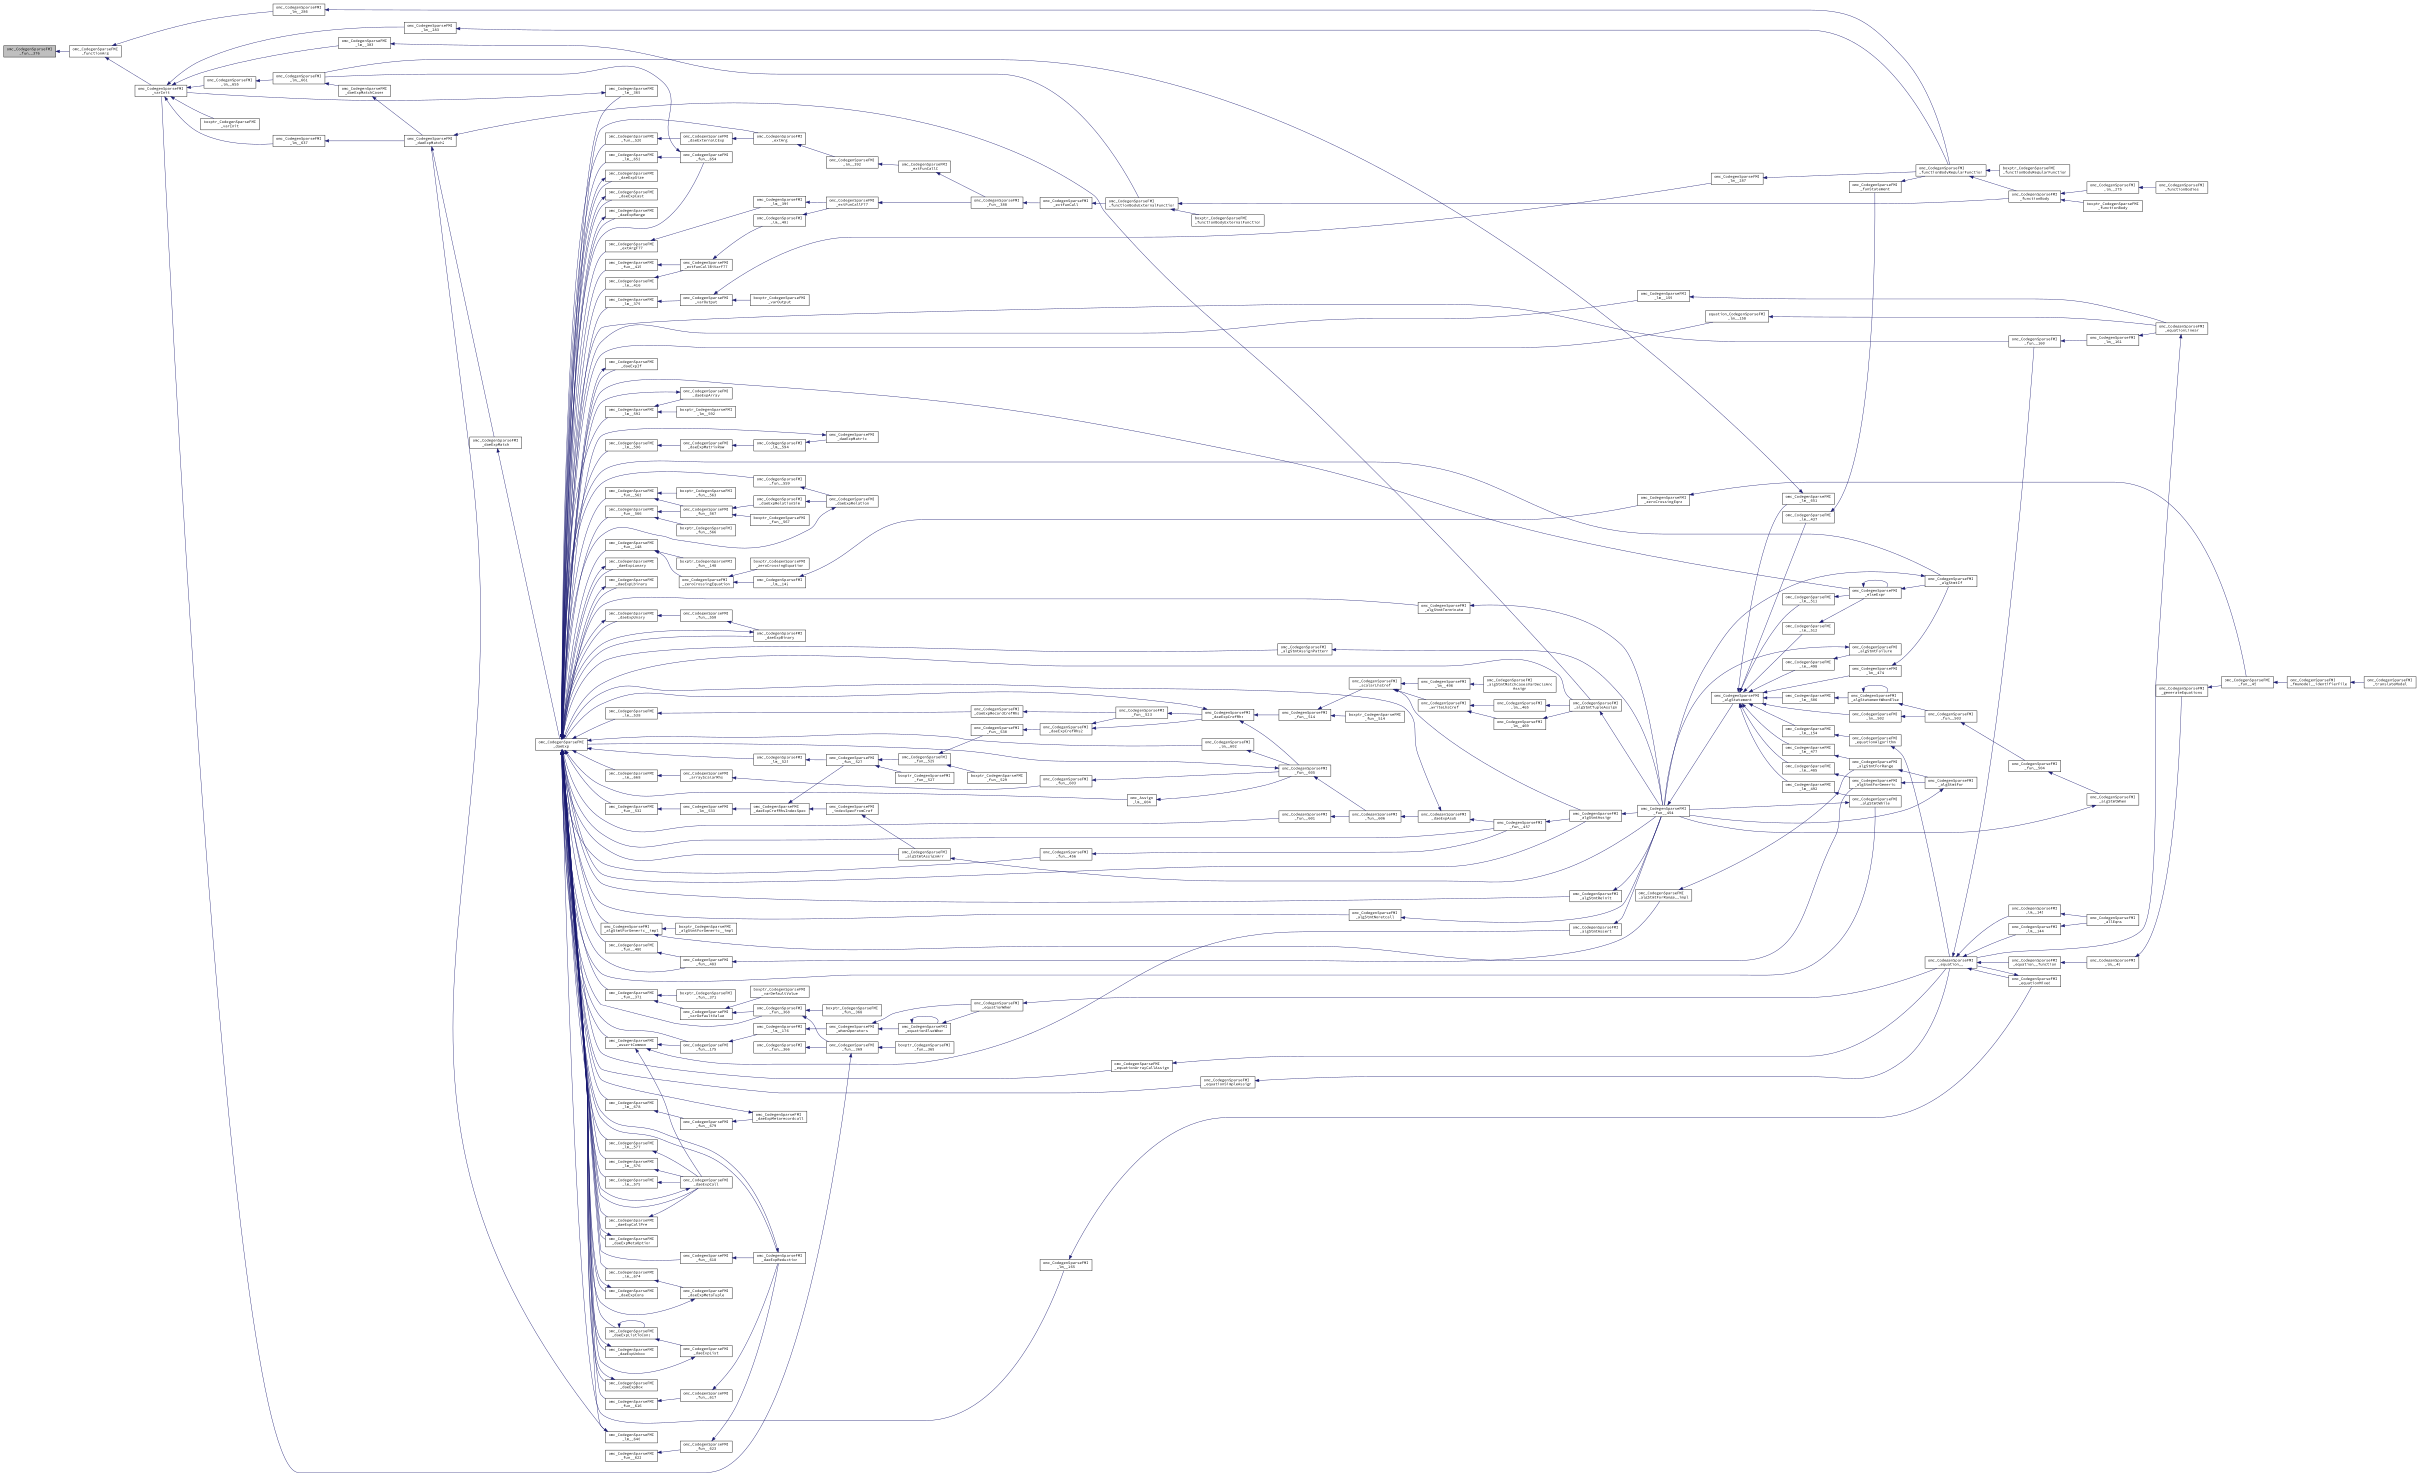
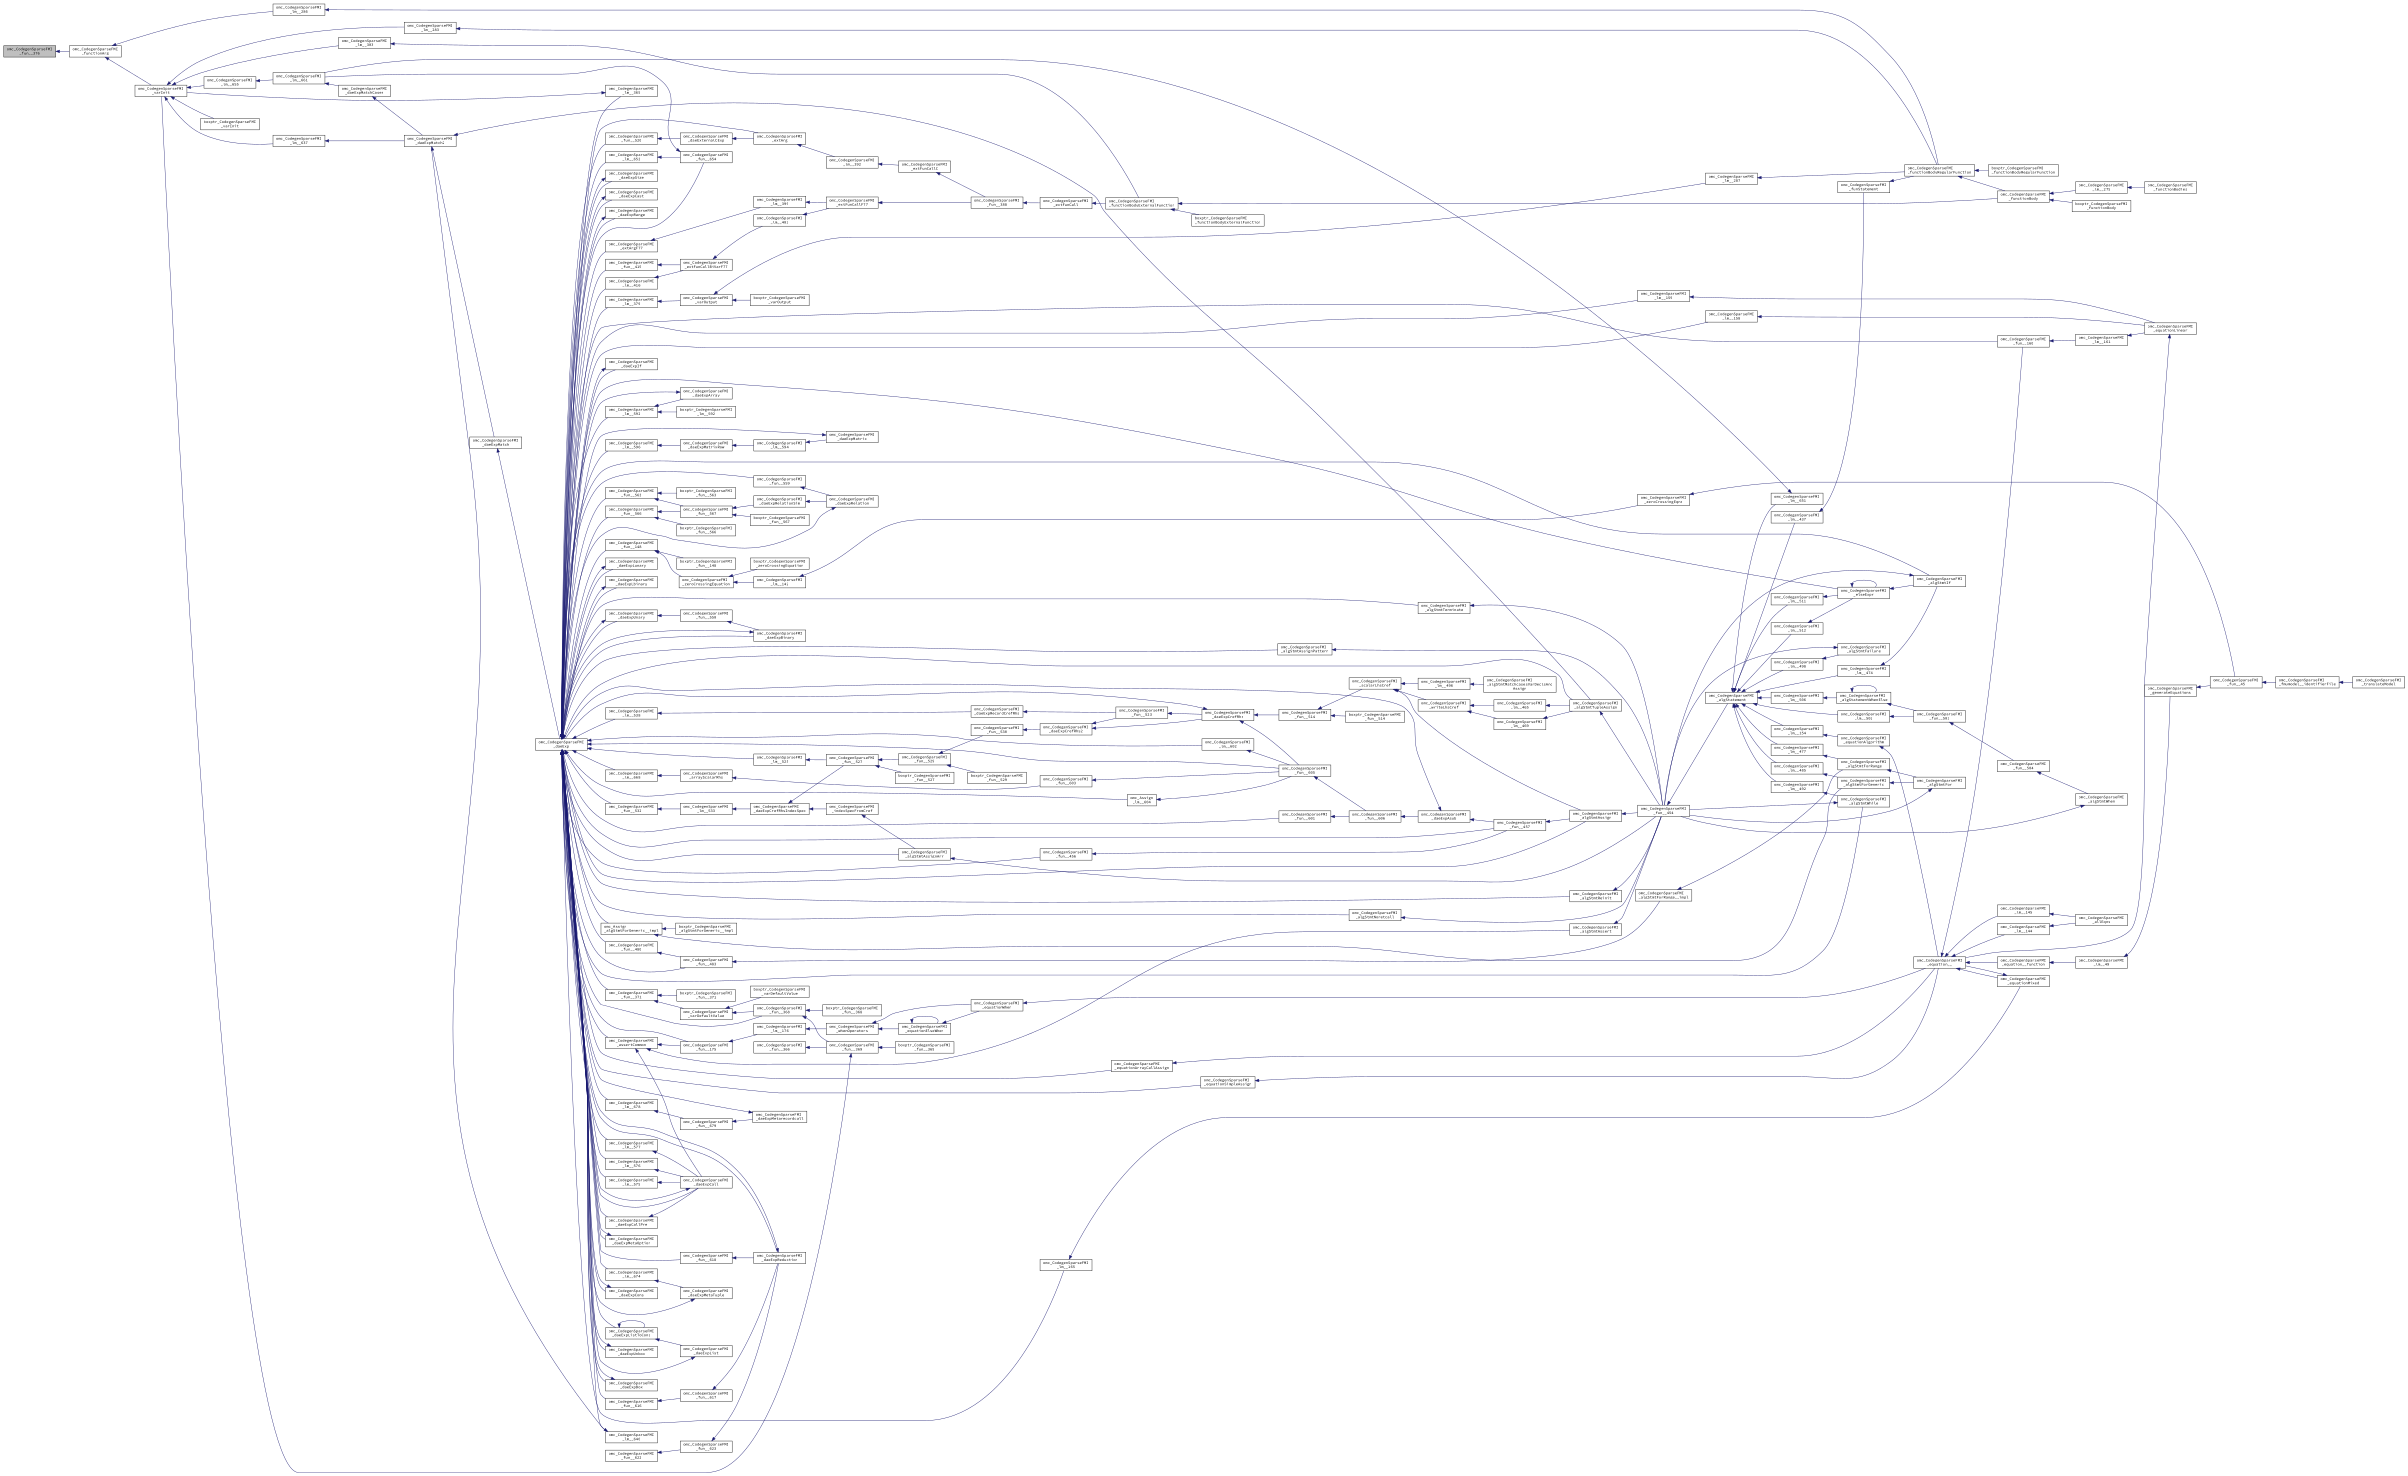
node "equation_CodegenSparseFMI _lm__158": label "equation_CodegenSparseFMI _lm__158" -> "omc_CodegenSparseFMI _lm__158"
edge "omc_CodegenSparseFMI _daeExp" -> "omc_CodegenSparseFMI _fun__605": reversed
node "omc_CodegenSparseFMI _algStmtForGeneric__impl": label "omc_CodegenSparseFMI _algStmtForGeneric__impl" -> "omc_Assign _algStmtForGeneric__impl"
